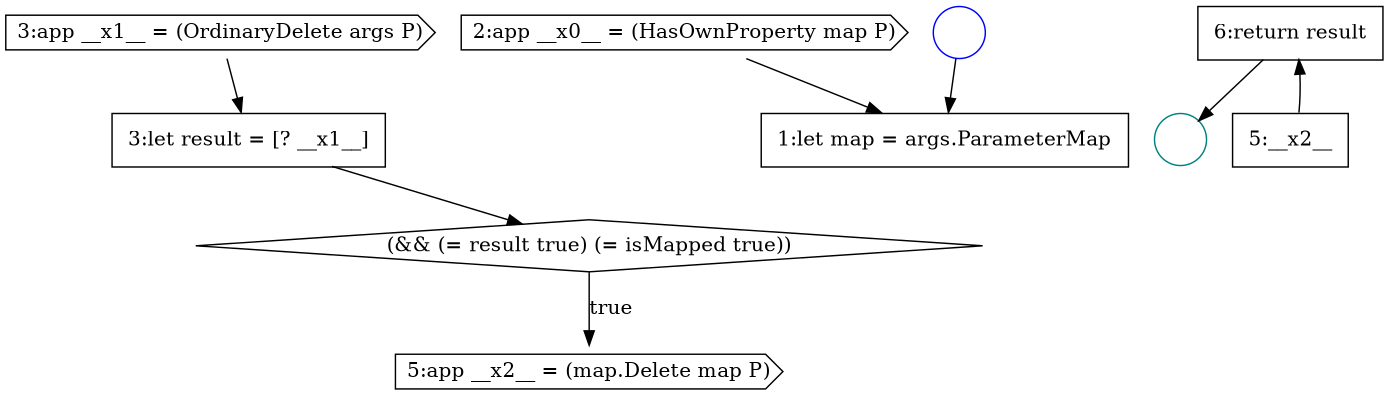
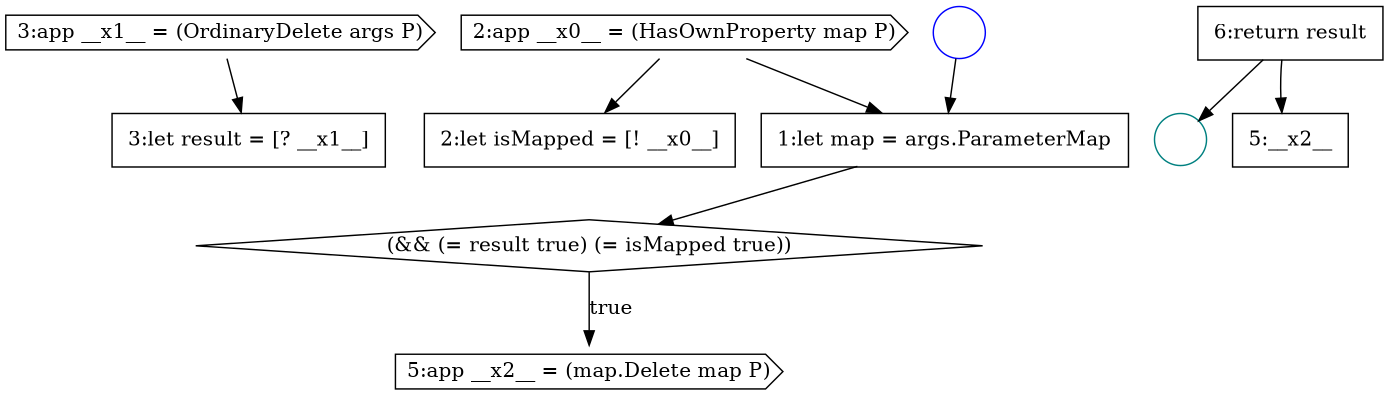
edge "5:__x2__" -> "6:return result": reversed
node "2:let isMapped = [! __x0__]": added
edge "3:let result = [? __x1__]" -> "(&& (= result true) (= isMapped true))": now "1:let map = args.ParameterMap" -> "(&& (= result true) (= isMapped true))"
